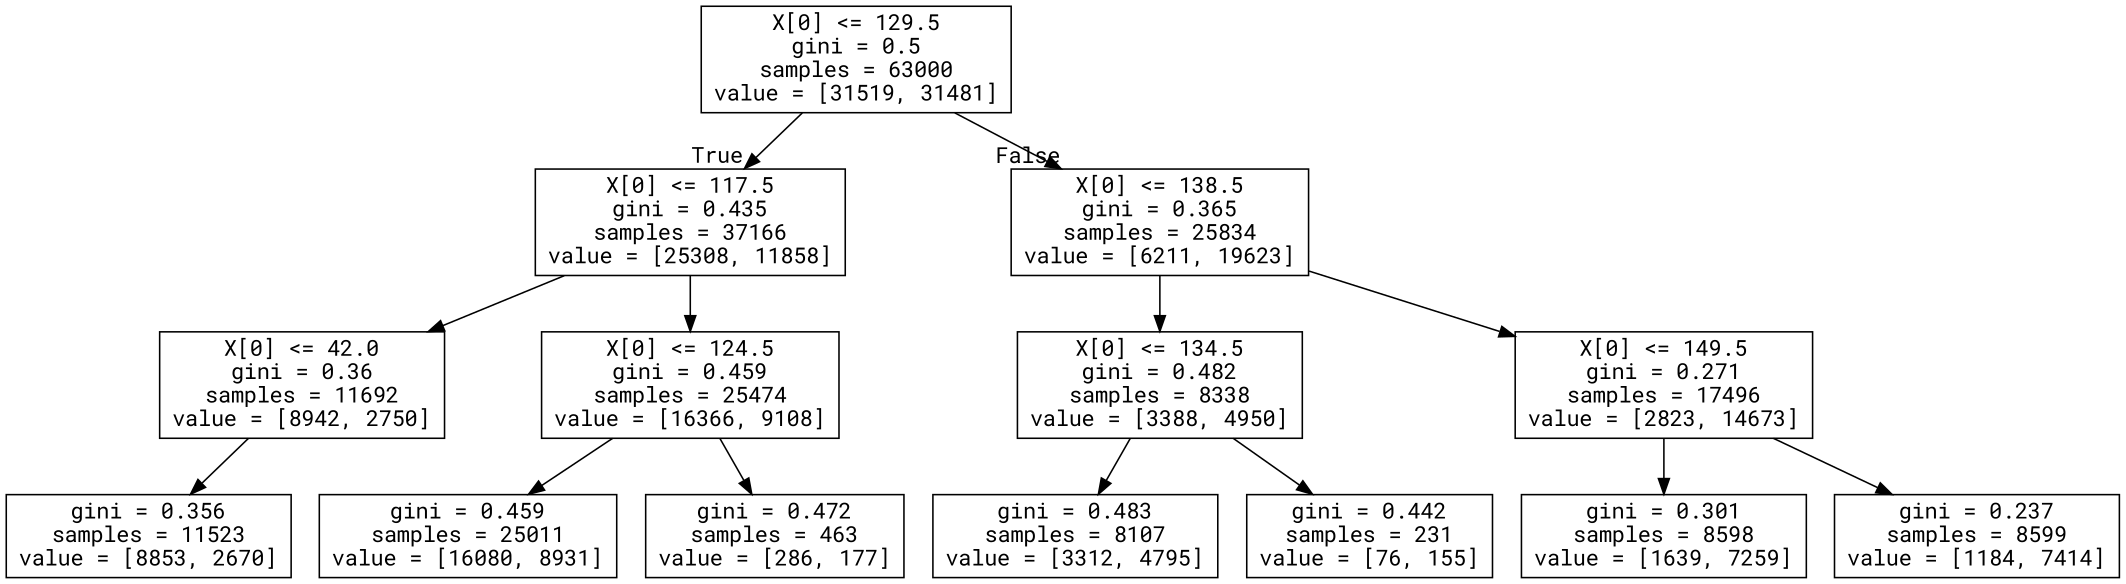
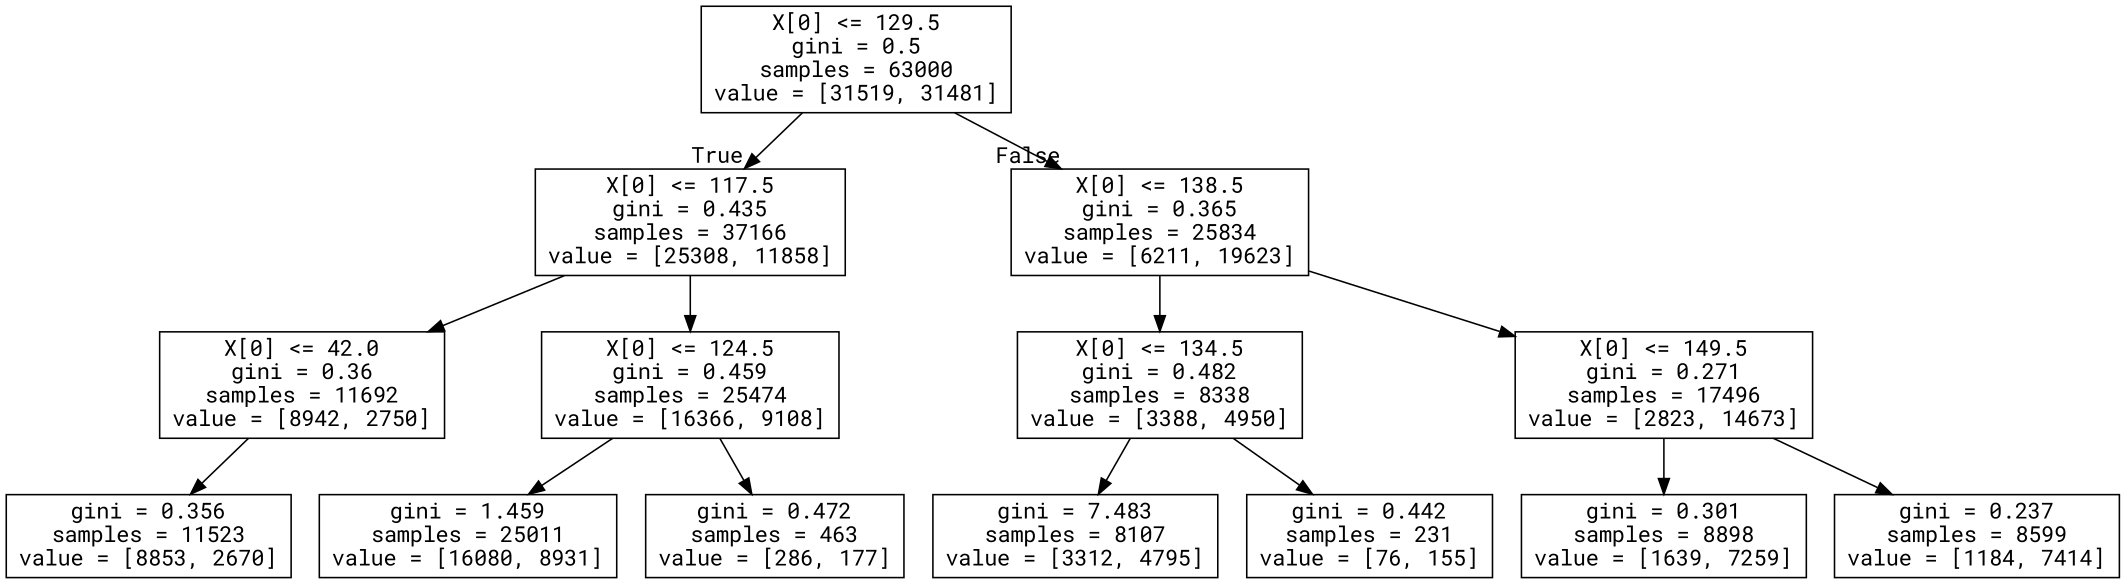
node "gini = 0.459 samples = 25011 value = [16080, 8931]": label "gini = 0.459 samples = 25011 value = [16080, 8931]" -> "gini = 1.459 samples = 25011 value = [16080, 8931]"
node "gini = 0.483 samples = 8107 value = [3312, 4795]": label "gini = 0.483 samples = 8107 value = [3312, 4795]" -> "gini = 7.483 samples = 8107 value = [3312, 4795]"
node "gini = 0.301 samples = 8598 value = [1639, 7259]": label "gini = 0.301 samples = 8598 value = [1639, 7259]" -> "gini = 0.301 samples = 8898 value = [1639, 7259]"
